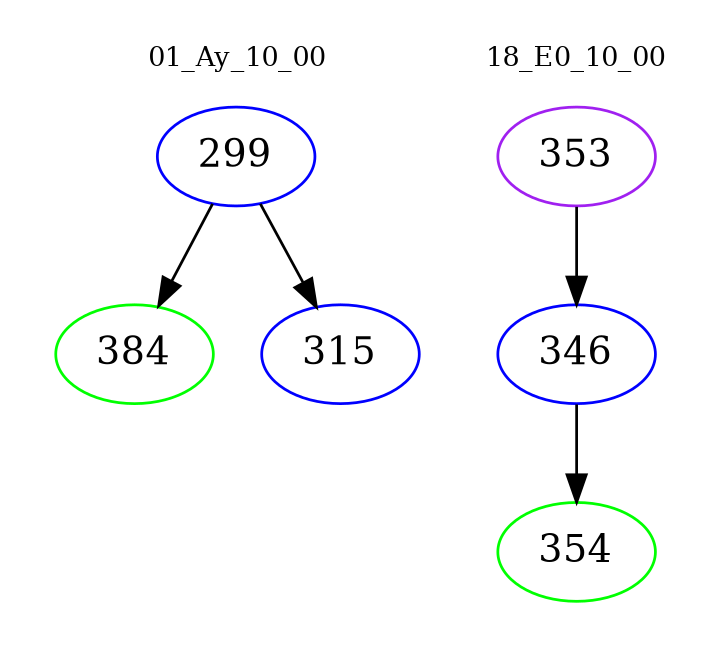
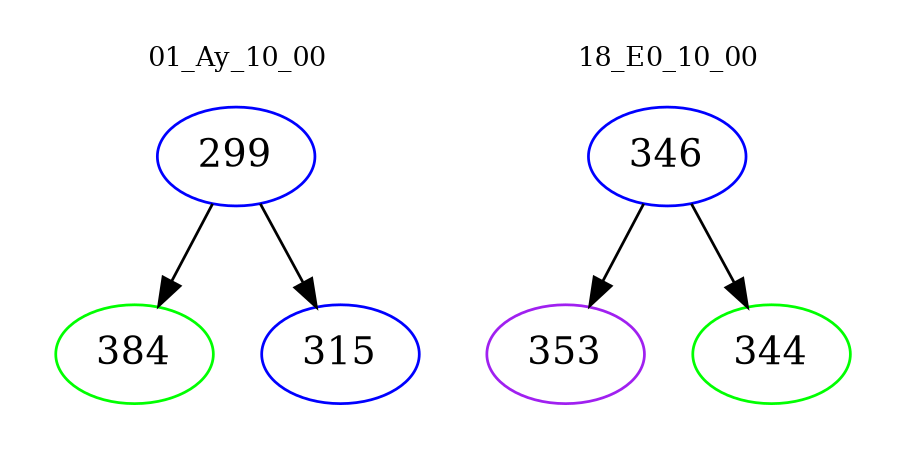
edge "353" -> "346": reversed
node "354": label "354" -> "344"
